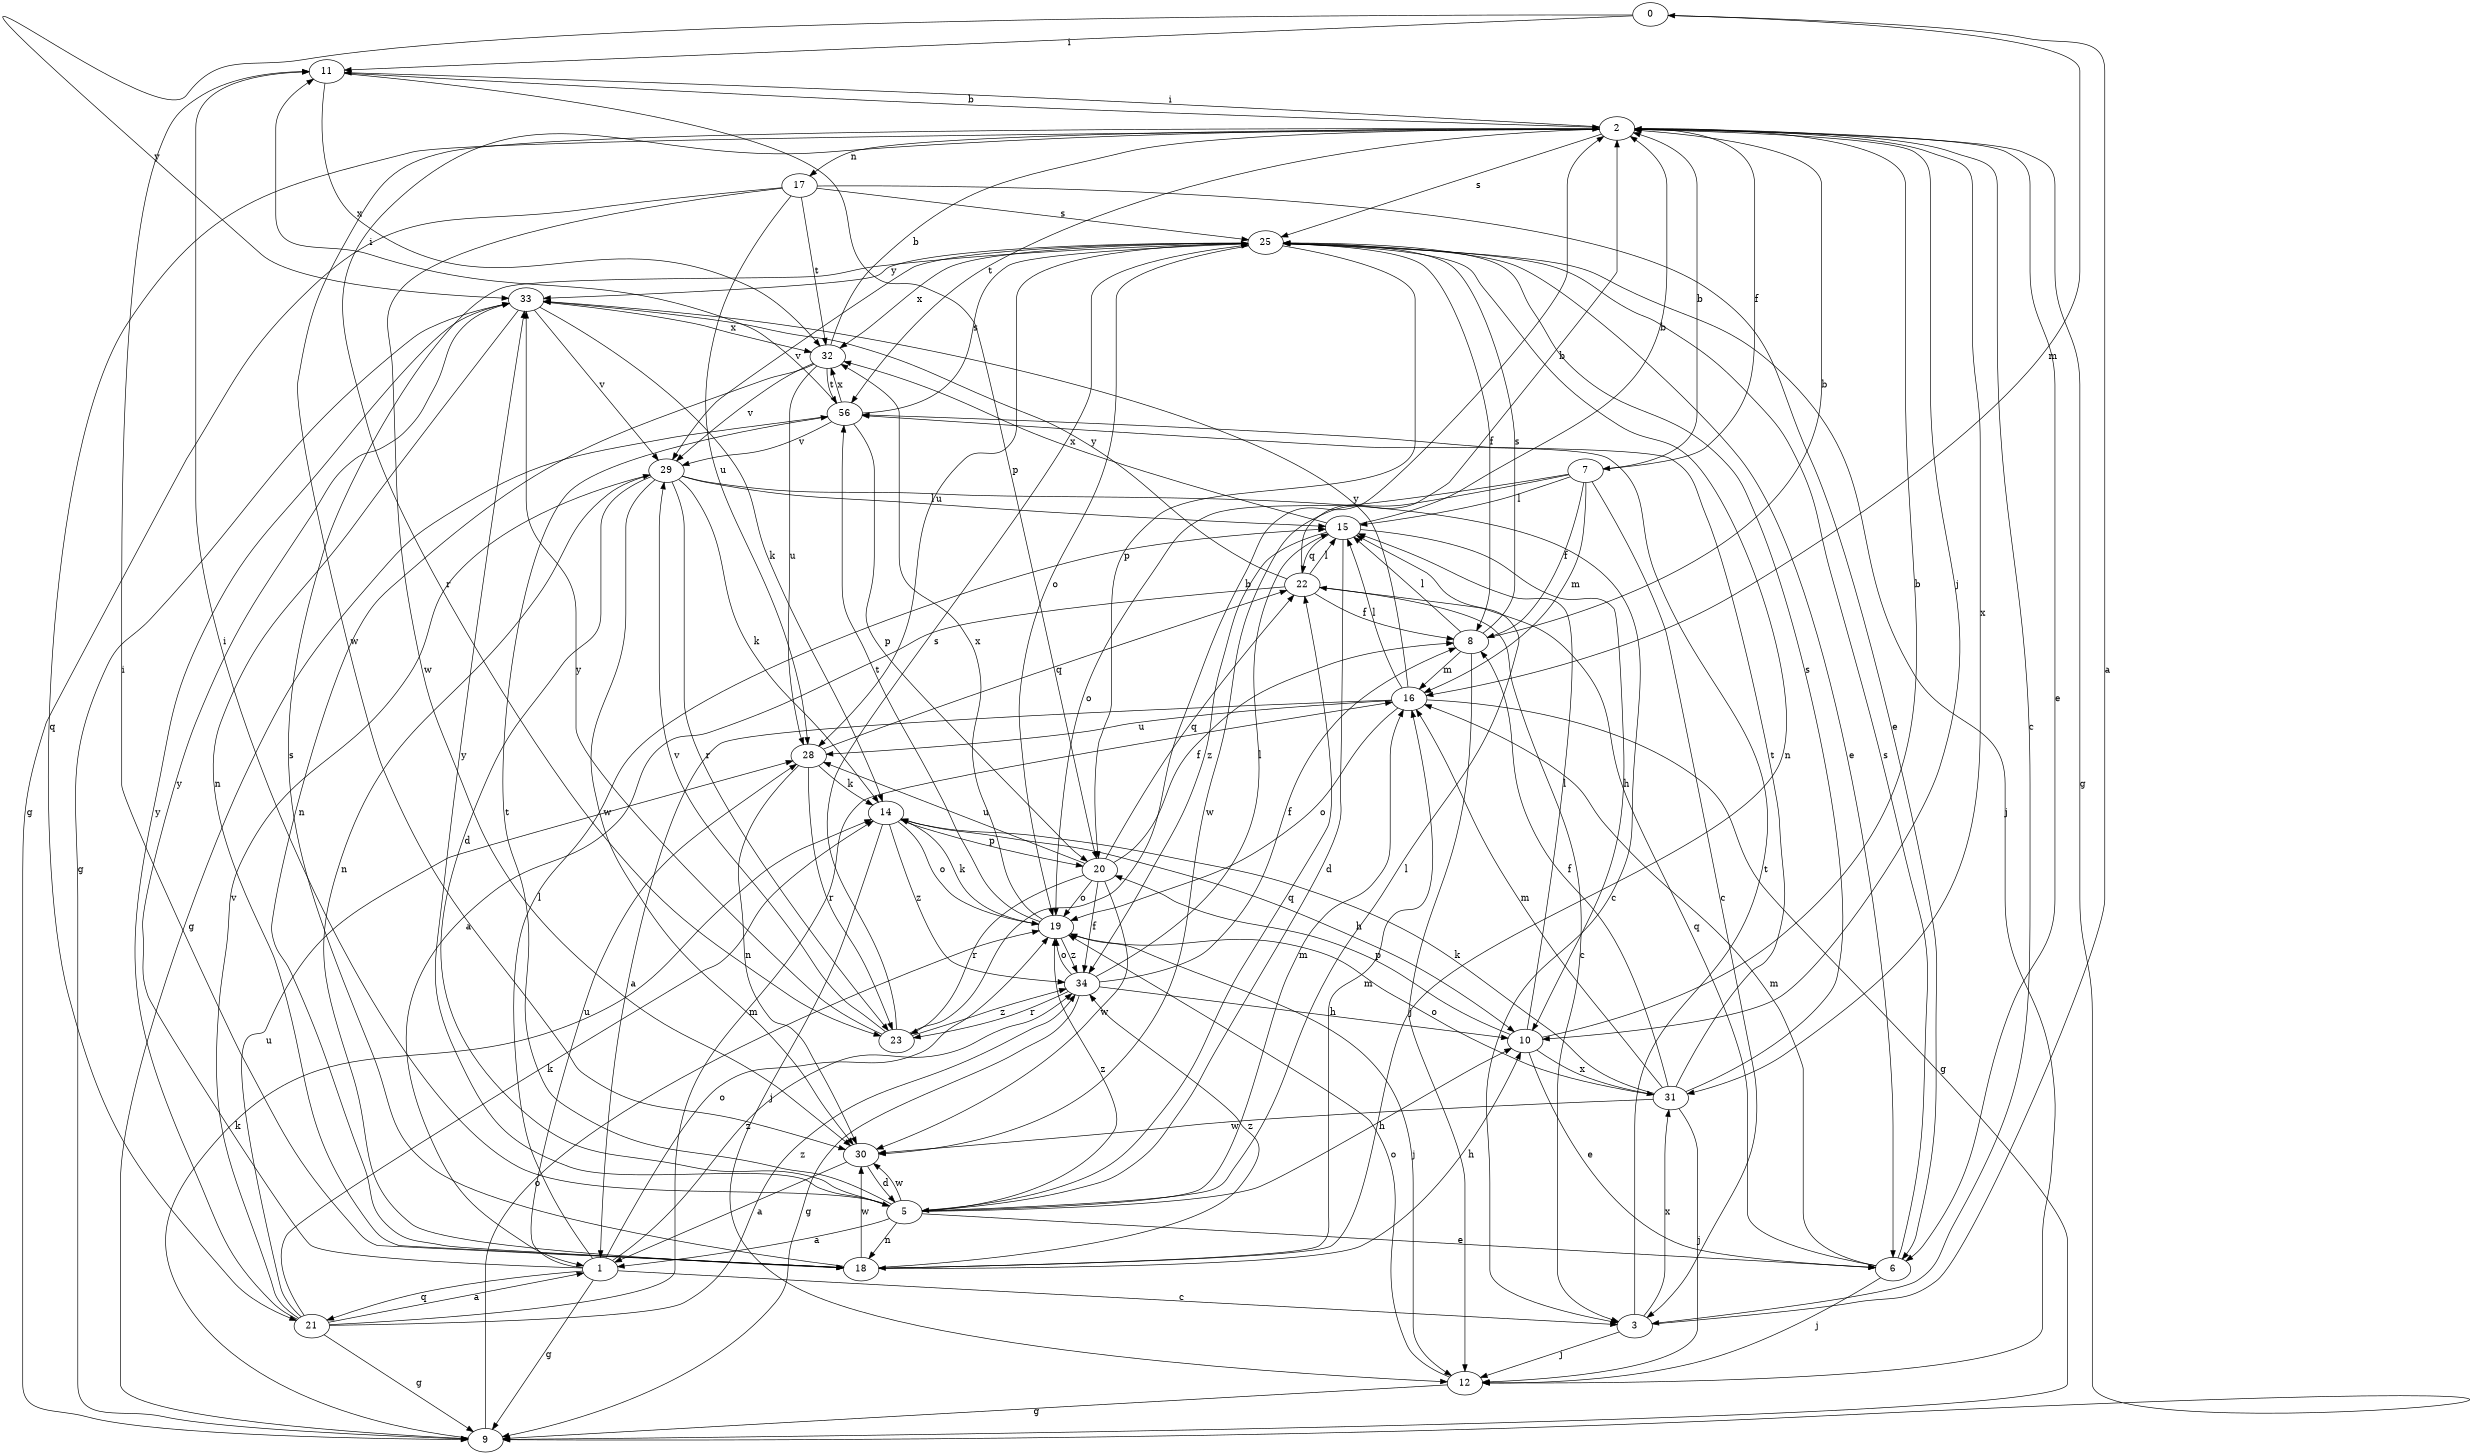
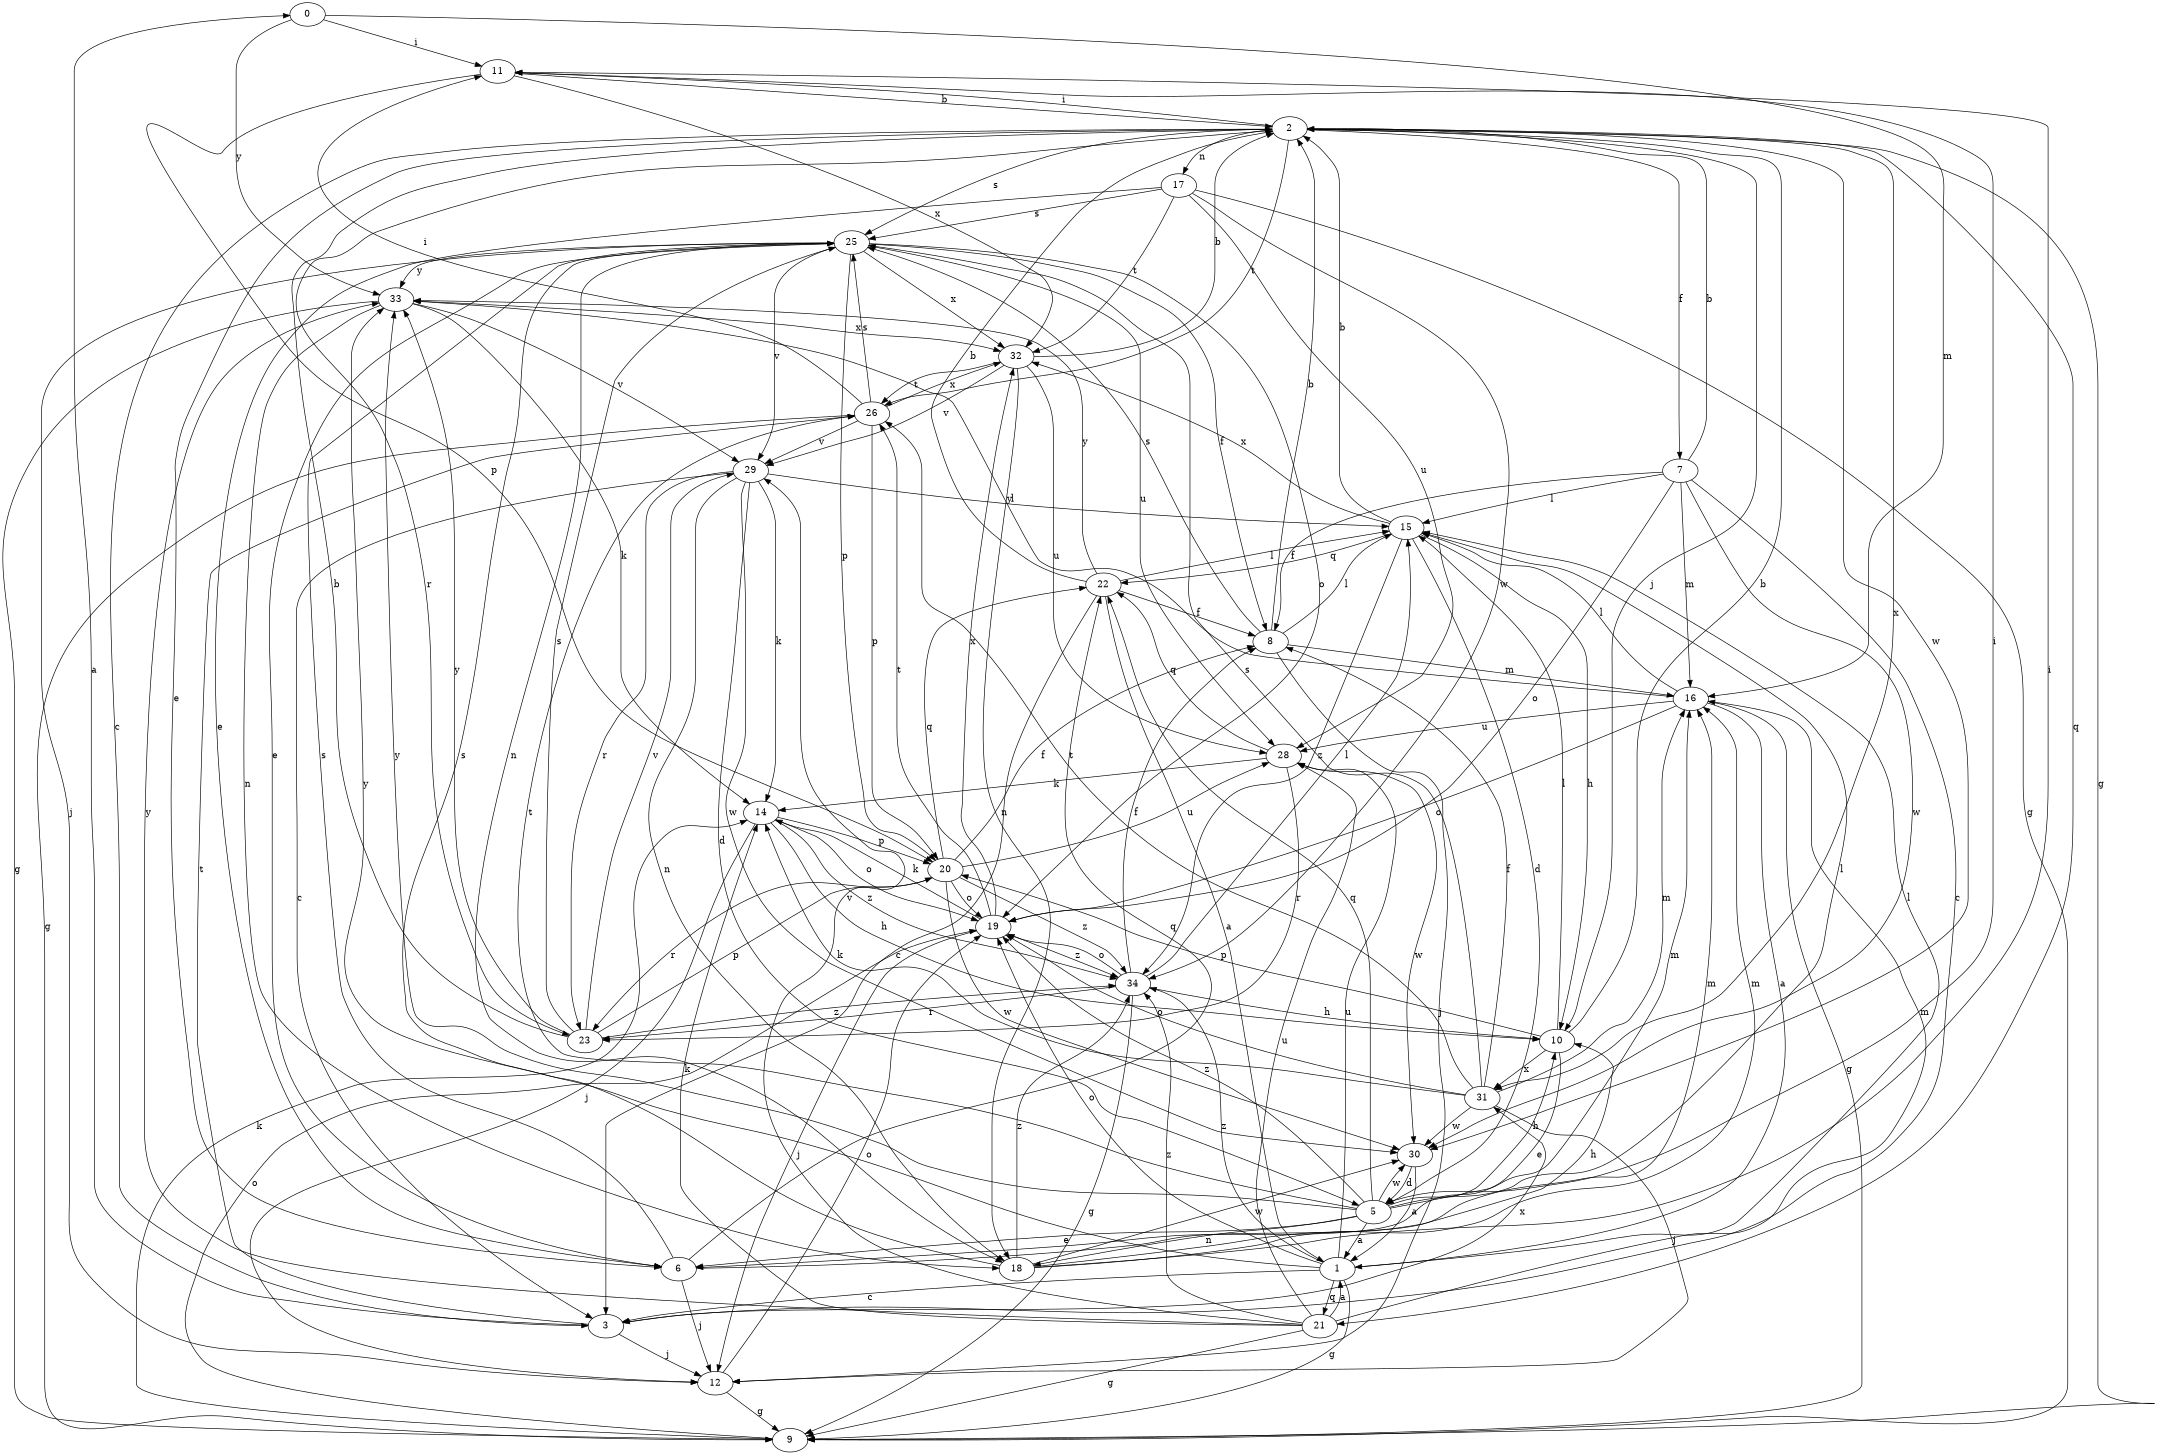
node "56": label "56" -> "26"
edge "17" -> "30": now "17" -> "34"
edge "20" -> "34": label "f" -> "z"
edge "23" -> "20": added, label "p"
edge "28" -> "30": label "n" -> "w"
